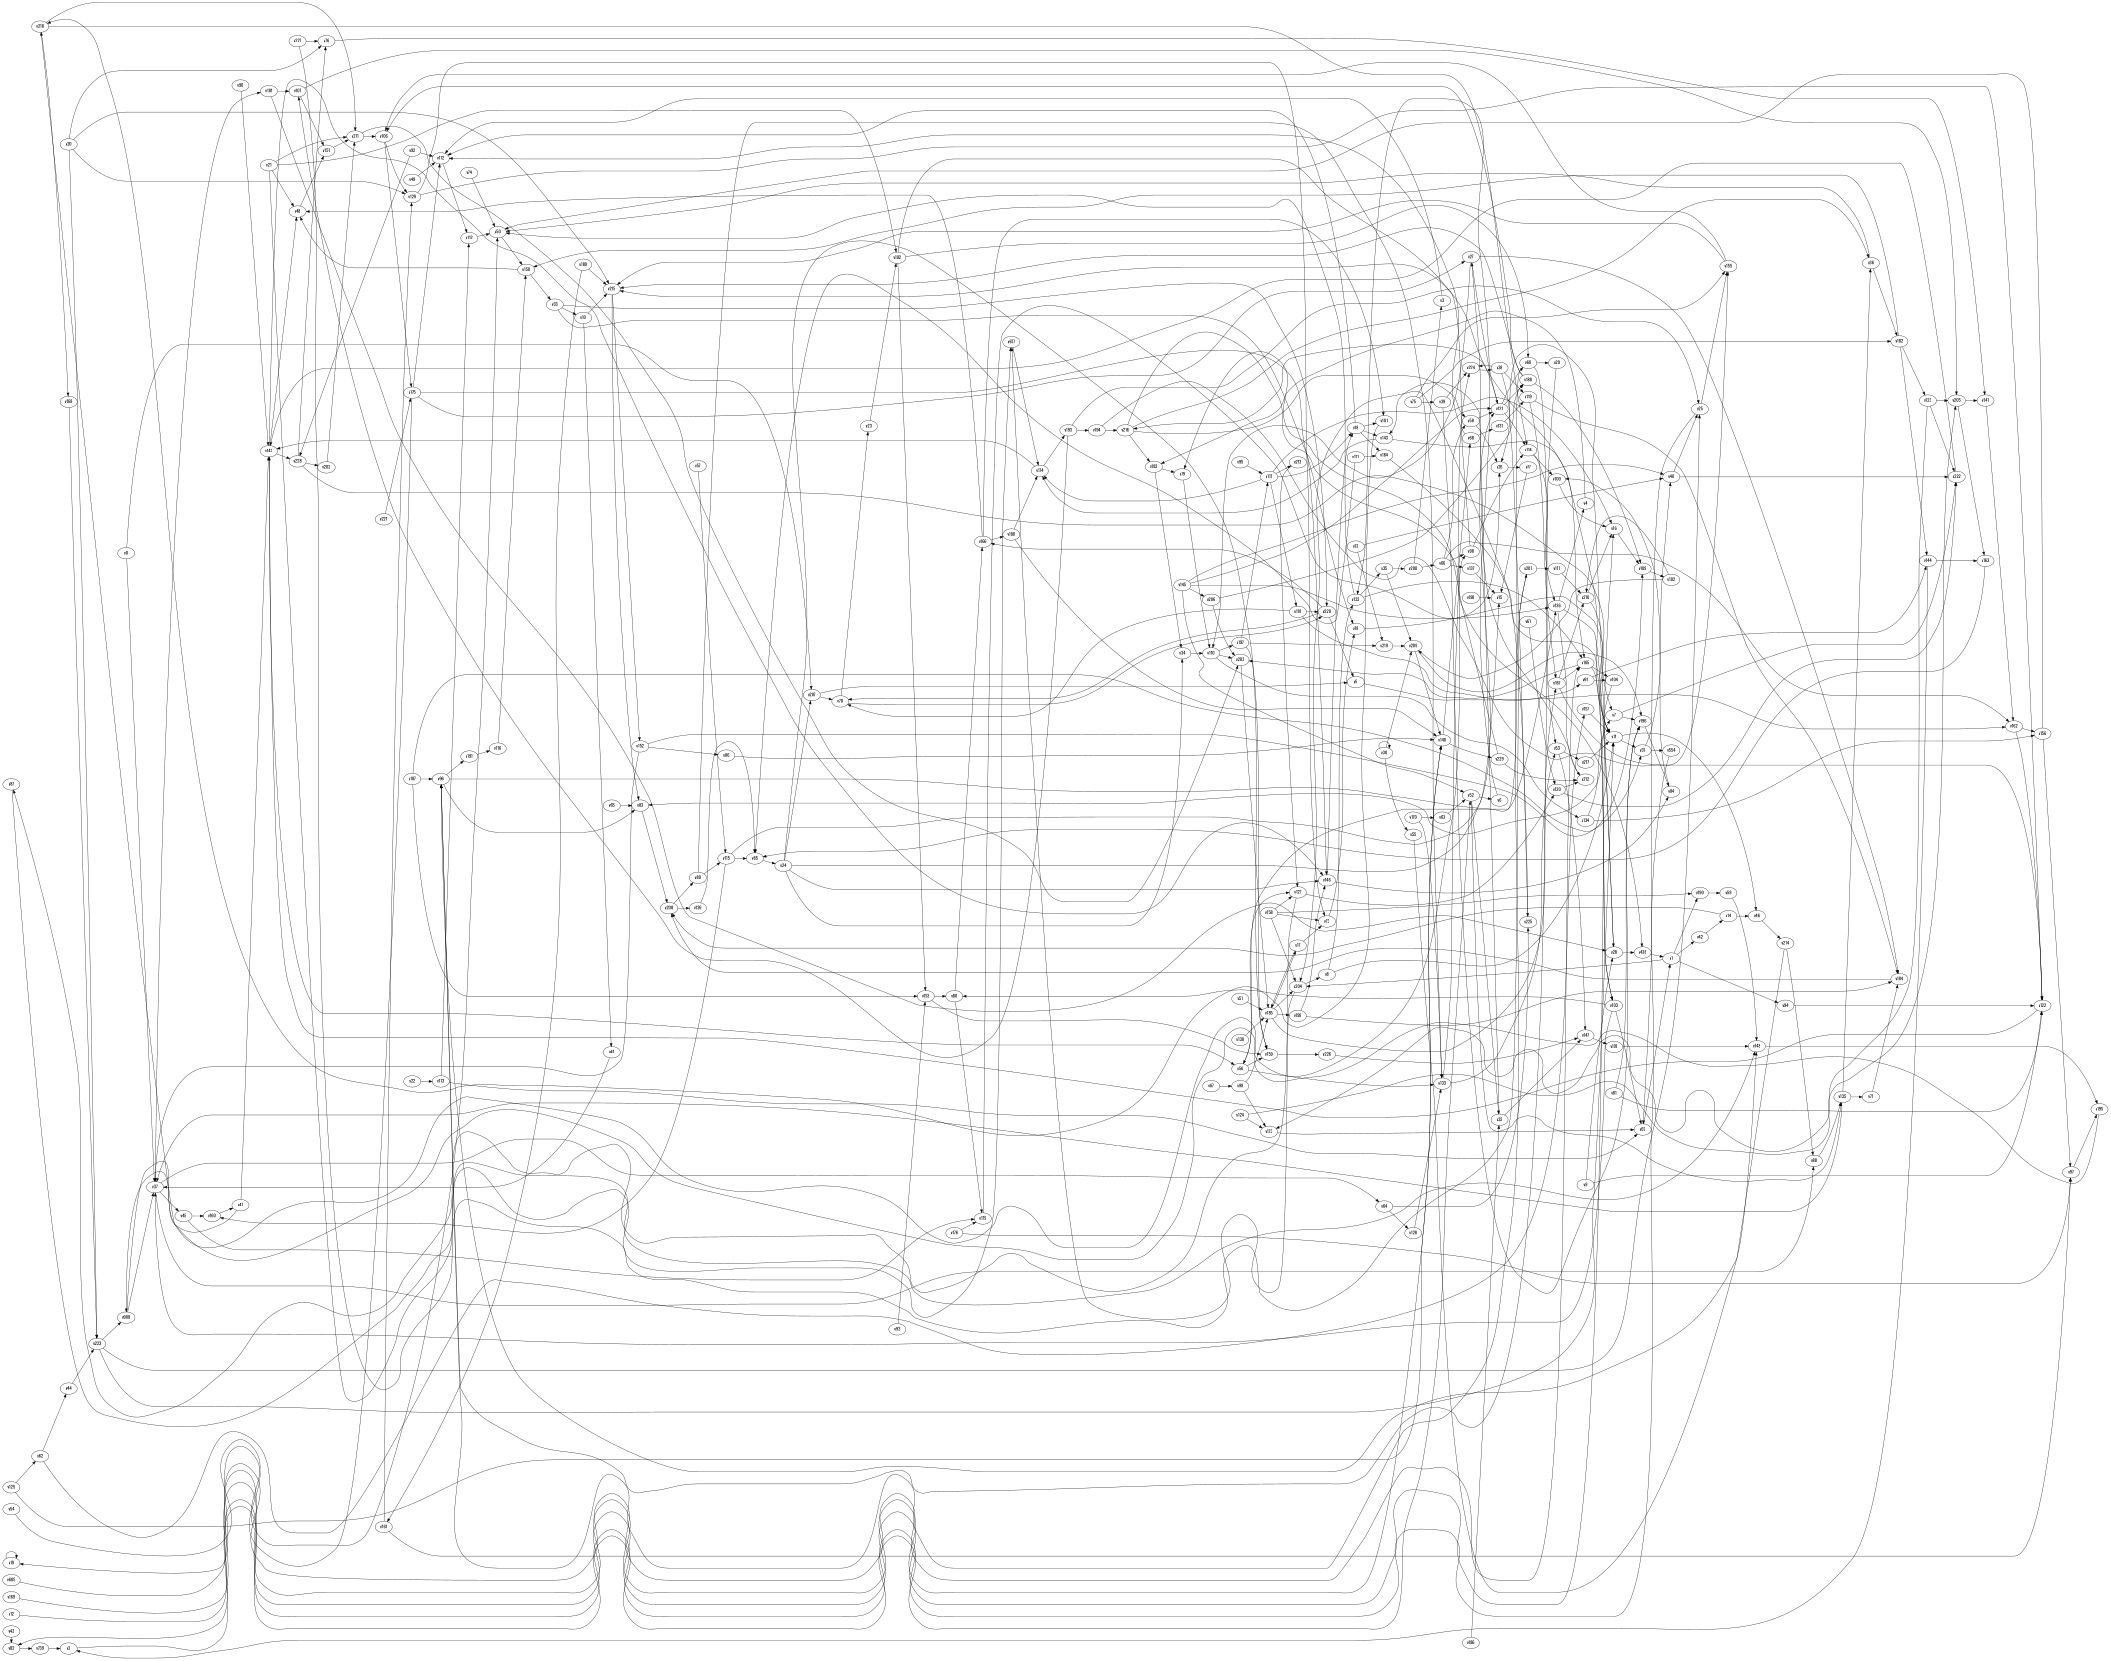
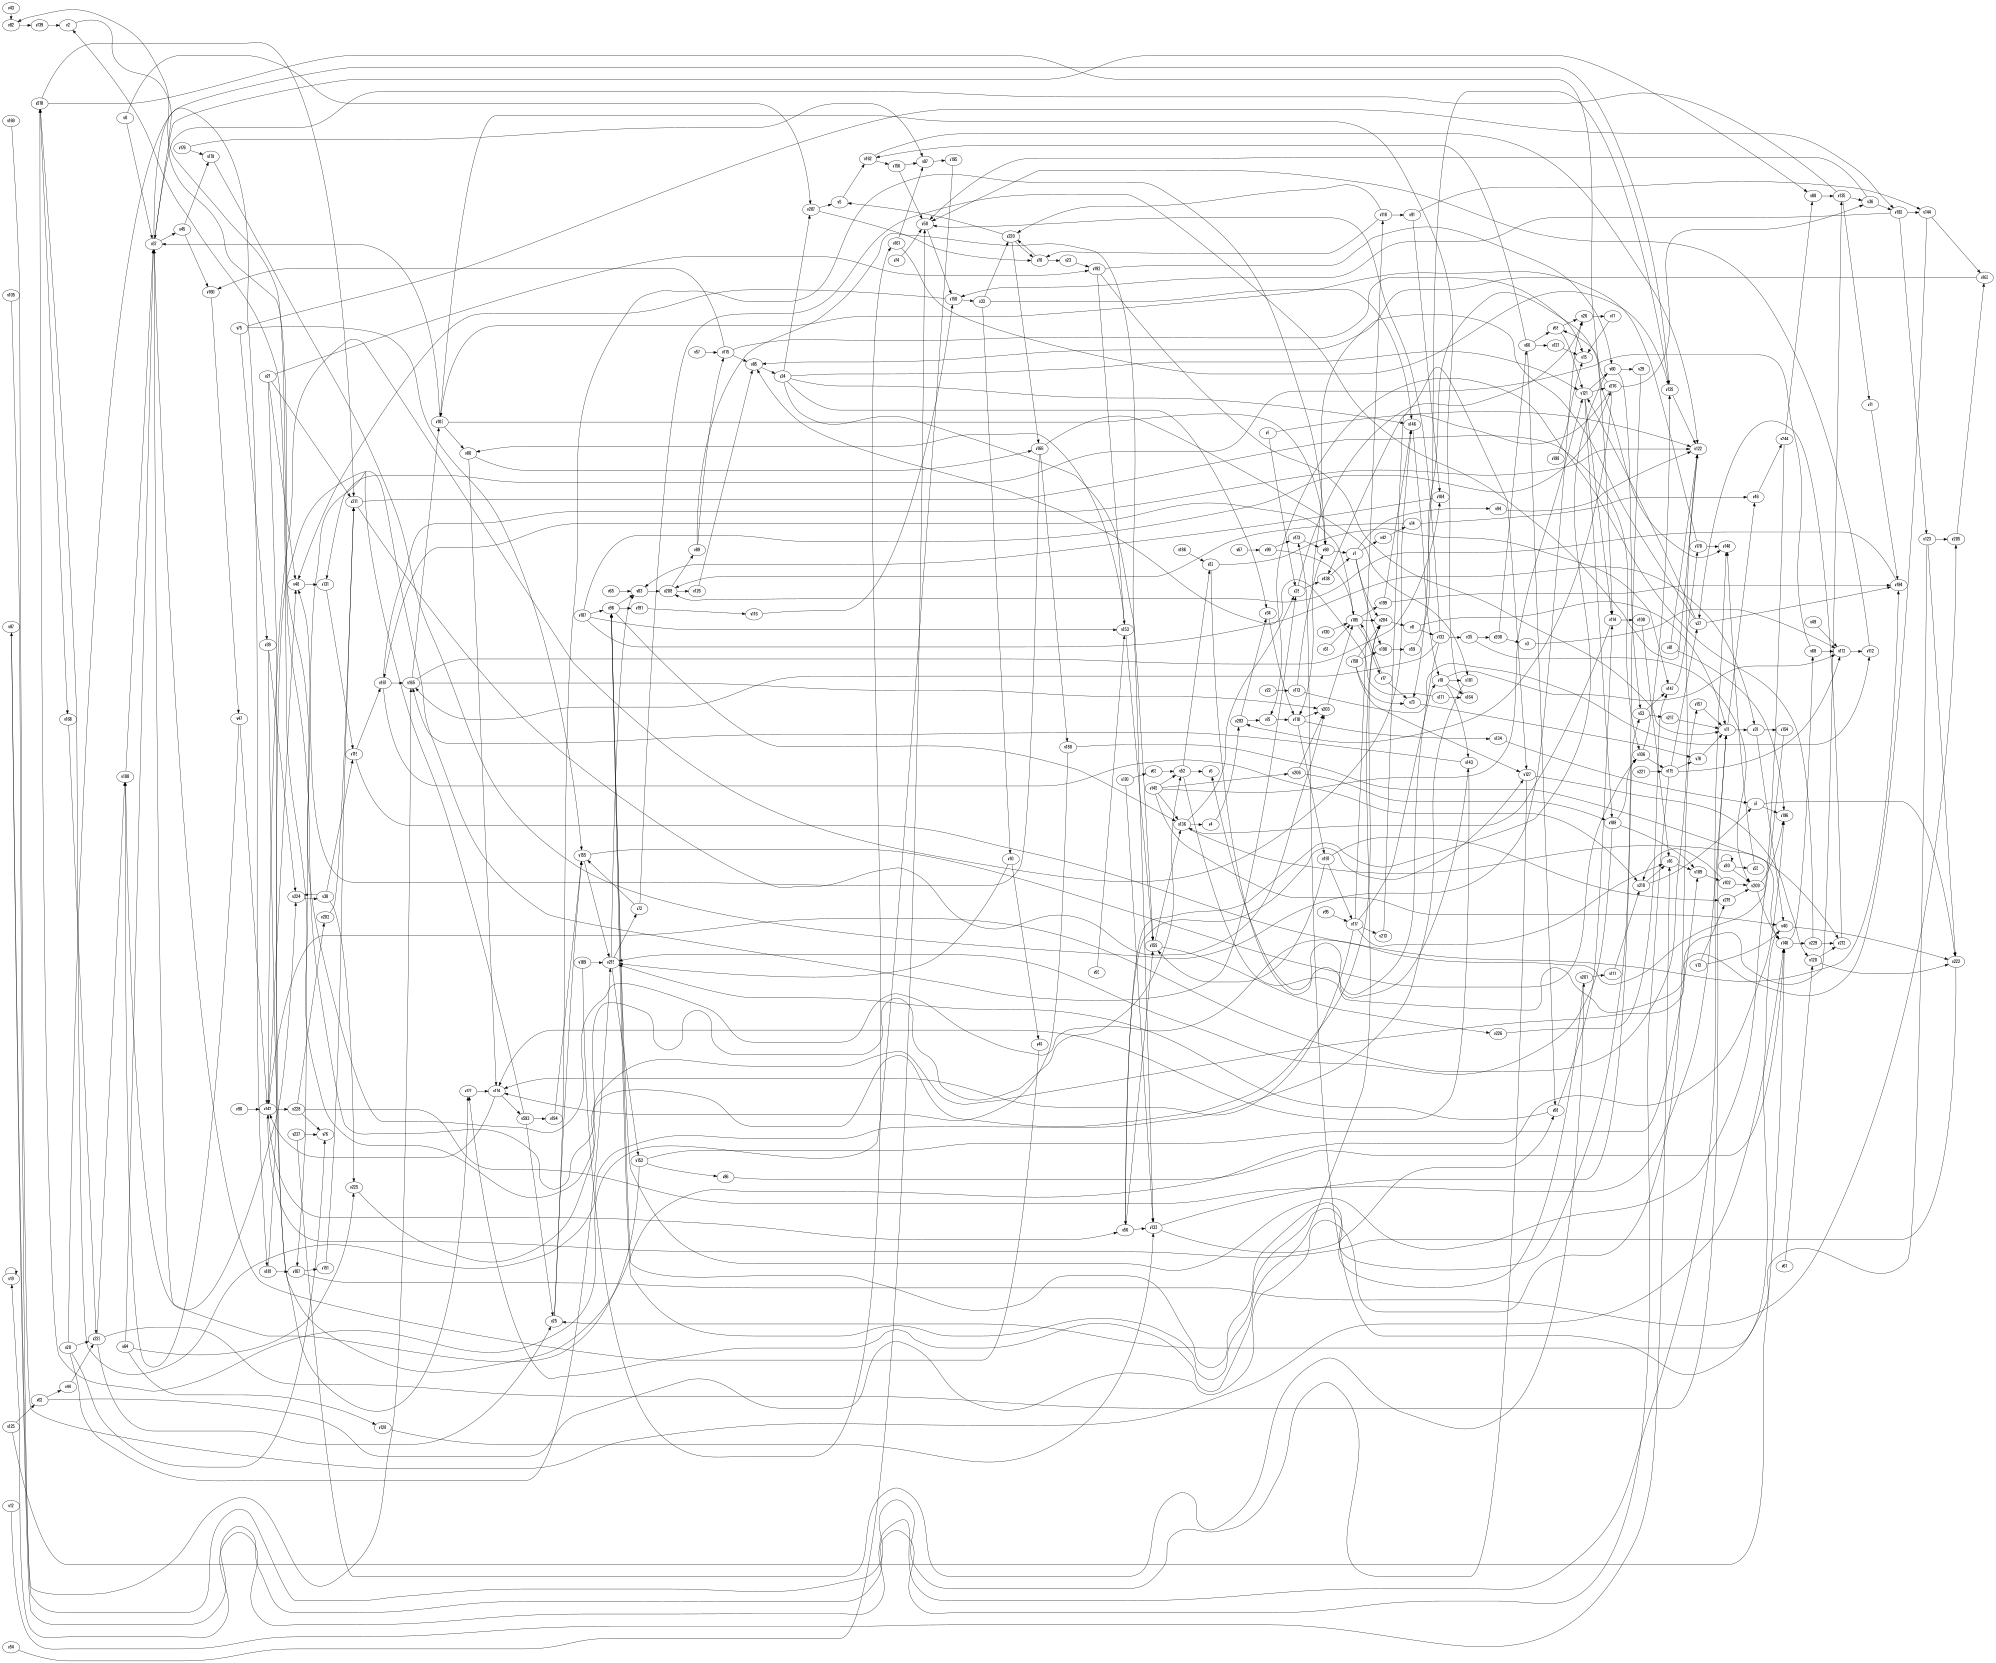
node "v92": removed
edge "v6" -> "v132": reversed
edge "v48" -> "v151": now "v48" -> "v131"
edge "v178" -> "v103": added
node "v677": label "v677" -> "v177"
node "v141": removed
node "v193": label "v193" -> "v593"
edge "v194" -> "v216": now "v187" -> "v216"
node "v183": label "v183" -> "v283"
node "v554": label "v554" -> "v154"
edge "v134" -> "v156": removed
node "v84": removed
edge "v159" -> "v136": added
node "v72": added
node "v214": label "v214" -> "v244"
edge "v148" -> "v195": removed
edge "v80" -> "v179": now "v80" -> "v174"
node "v124": removed
edge "v37" -> "v64": reversed
node "v908": label "v908" -> "v108"
node "v605": label "v605" -> "v105"
